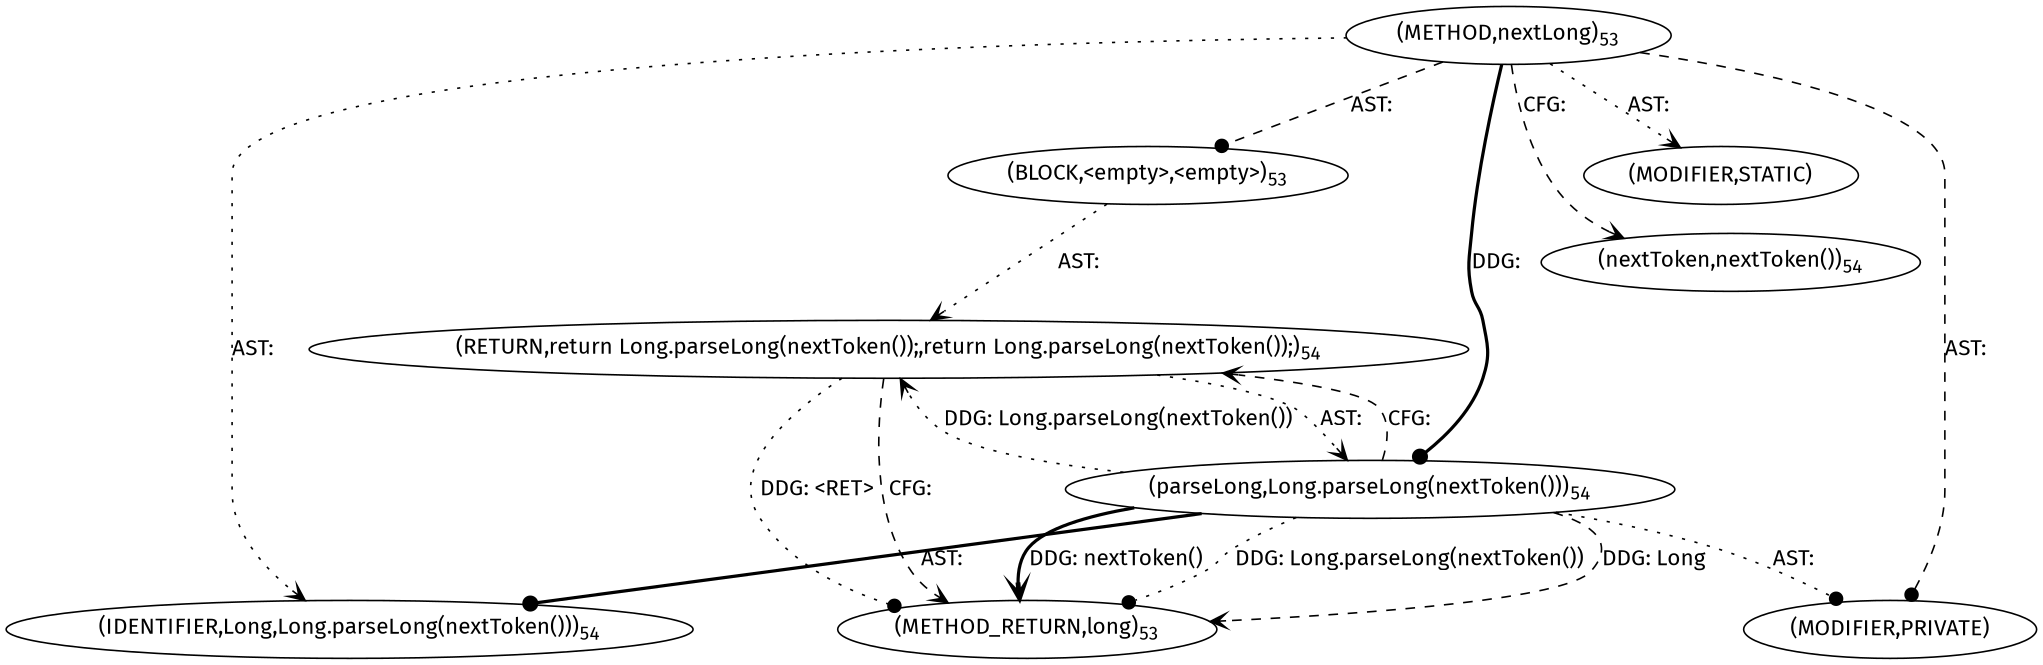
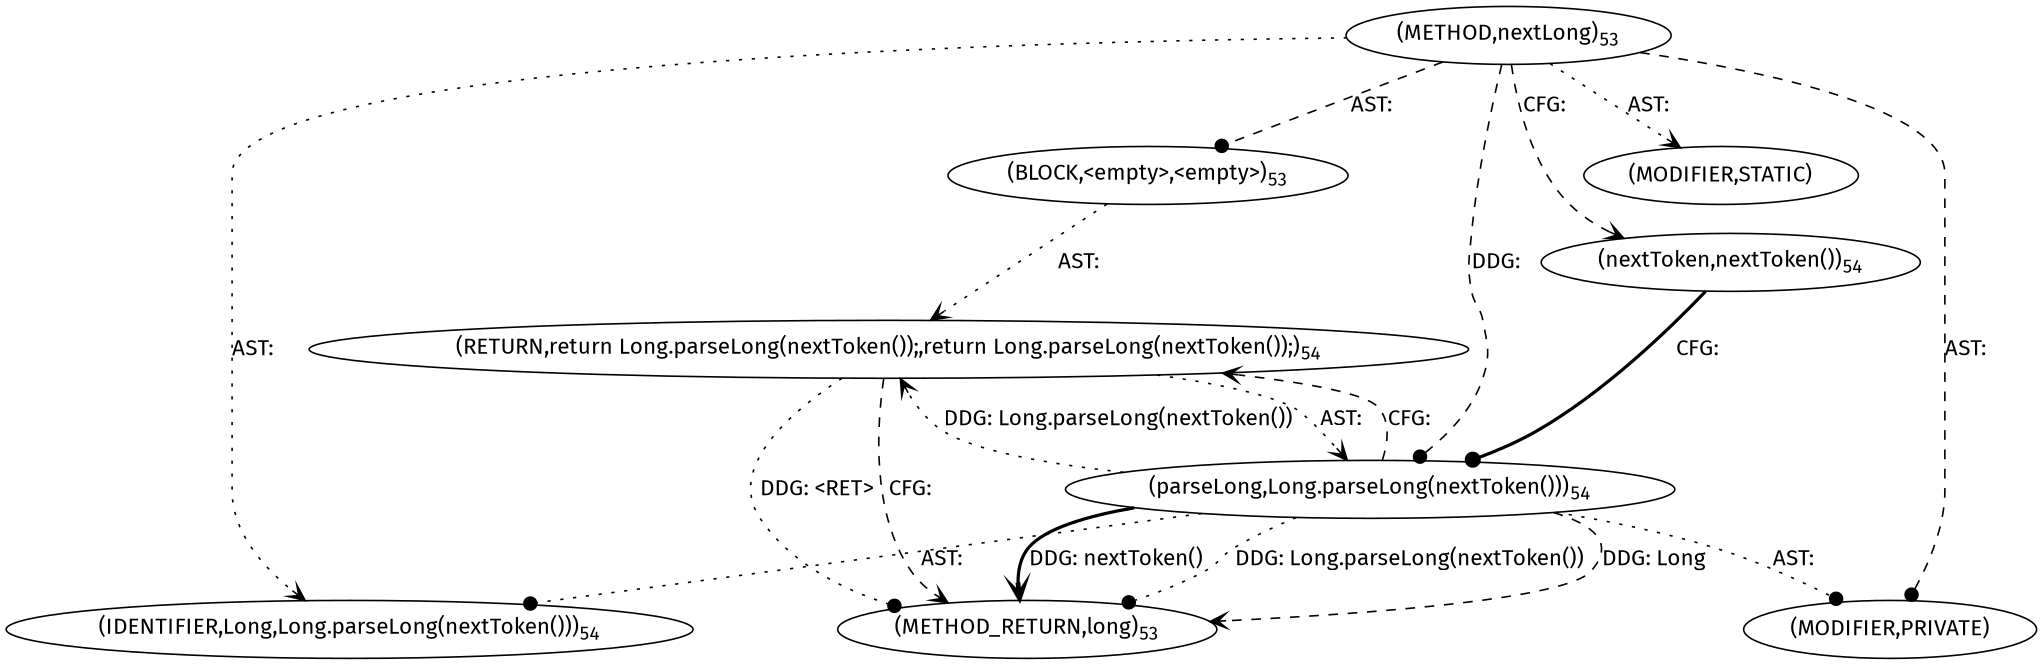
edge "(METHOD,nextLong)" -> "(parseLong,Long.parseLong(nextToken()))": style bold -> dashed
edge "(nextToken,nextToken())" -> "(parseLong,Long.parseLong(nextToken()))": added, label "CFG:"
edge "(parseLong,Long.parseLong(nextToken()))" -> "(IDENTIFIER,Long,Long.parseLong(nextToken()))": style bold -> dotted
